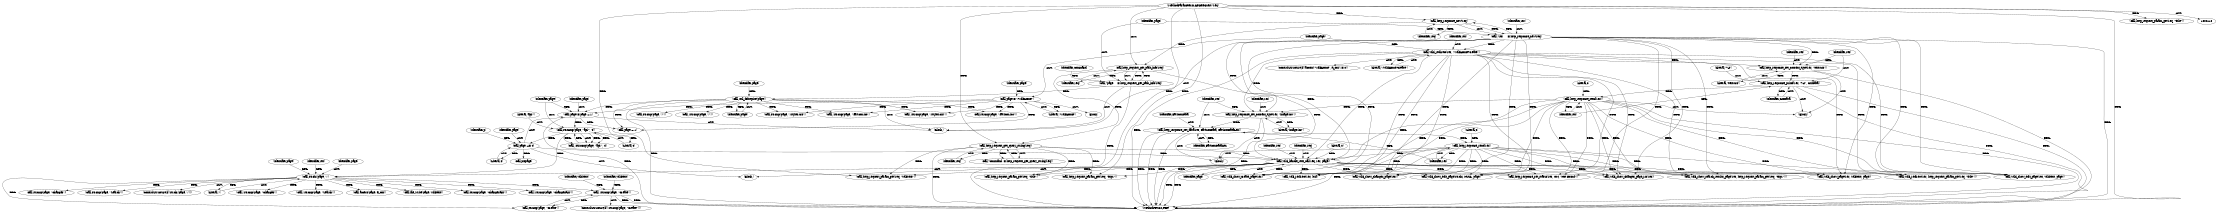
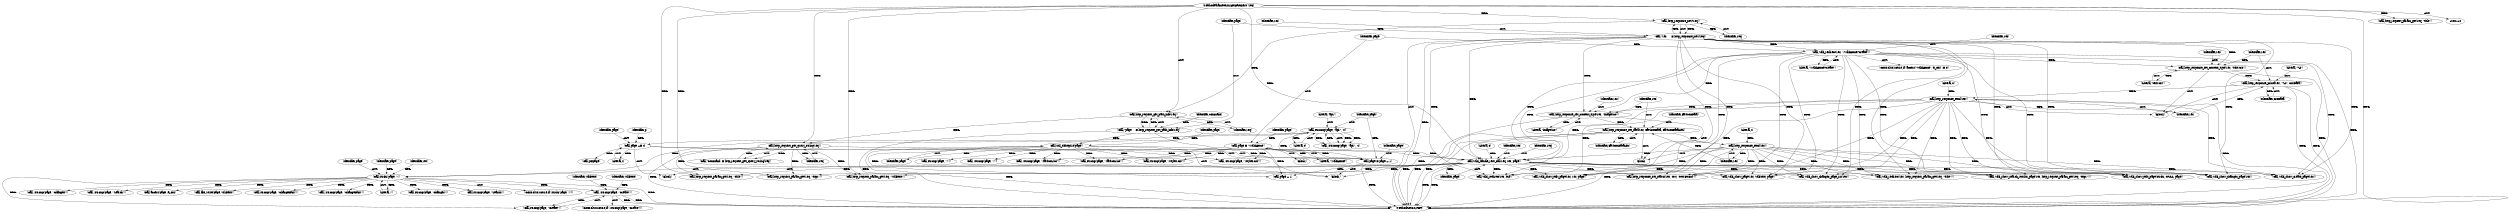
edge "(Call,http_request_get_path_info(req))" -> "(Call,wiki_handle_rest_call(req, res, page))": now "(MethodParameterIn,HttpRequest *req)" -> "(Call,wiki_handle_rest_call(req, res, page))"
node "(Call,wiki_show_edit_page(res, wikitext, page))": label "(Call,wiki_show_edit_page(res, wikitext, page))" -> "(Call,wiki_show_edit_page(res, res, page))"
edge "(Call,strchr(page, '/'))" -> "(MethodReturn,RET)": added, label "DDG:"
